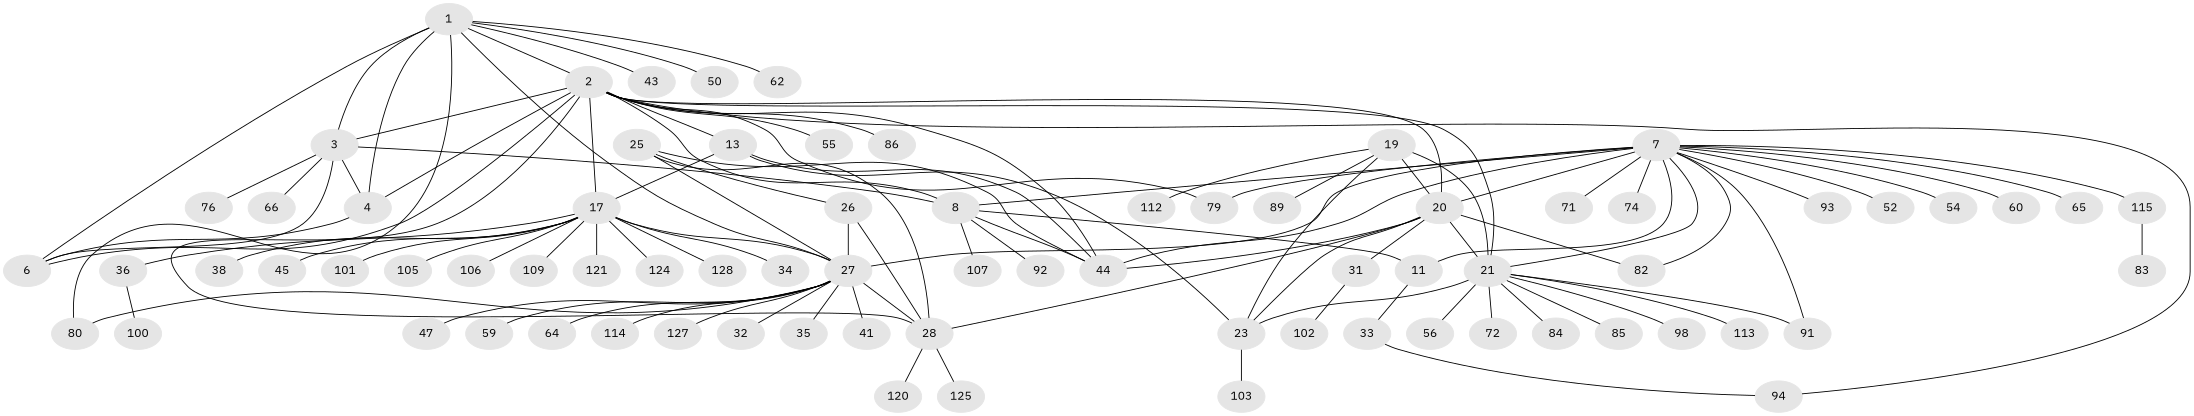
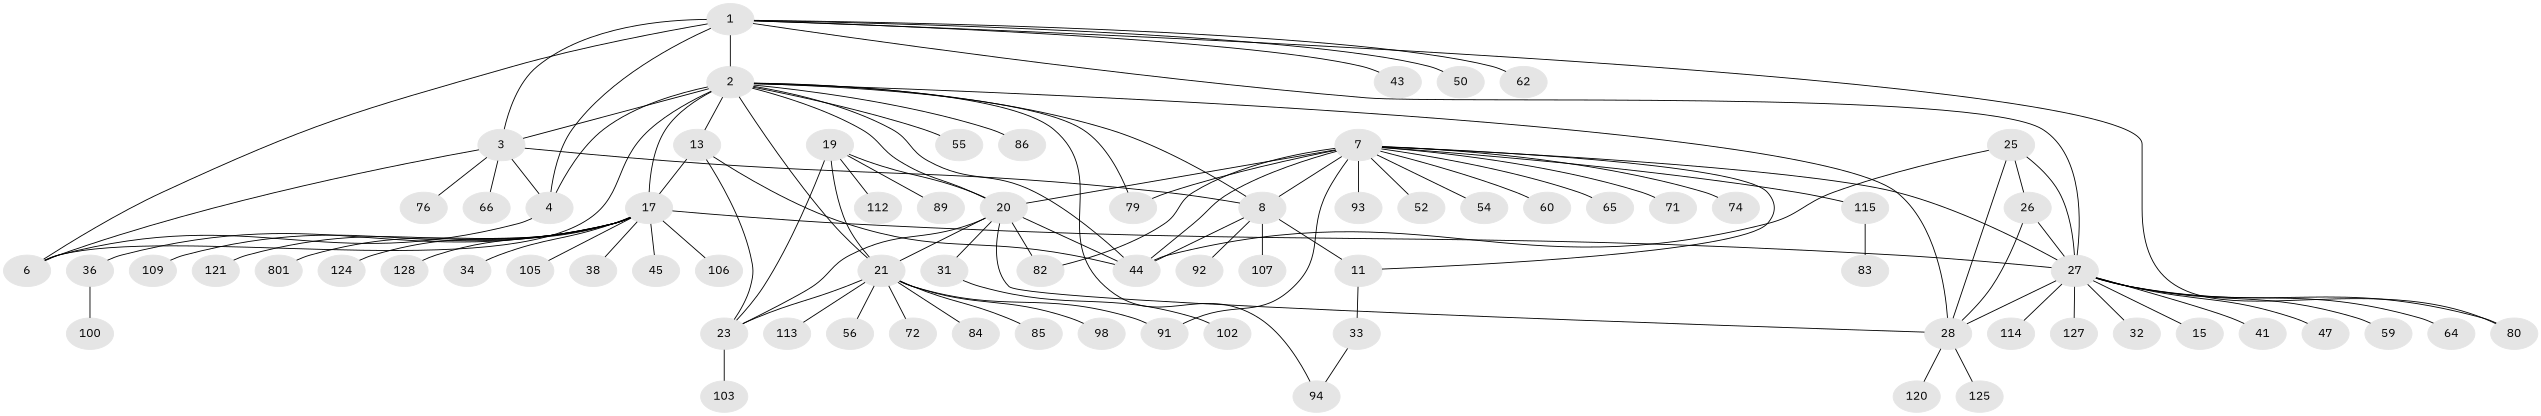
edge "7" -- "21": removed
node "101": label "101" -> "801"
node "35": label "35" -> "15"
